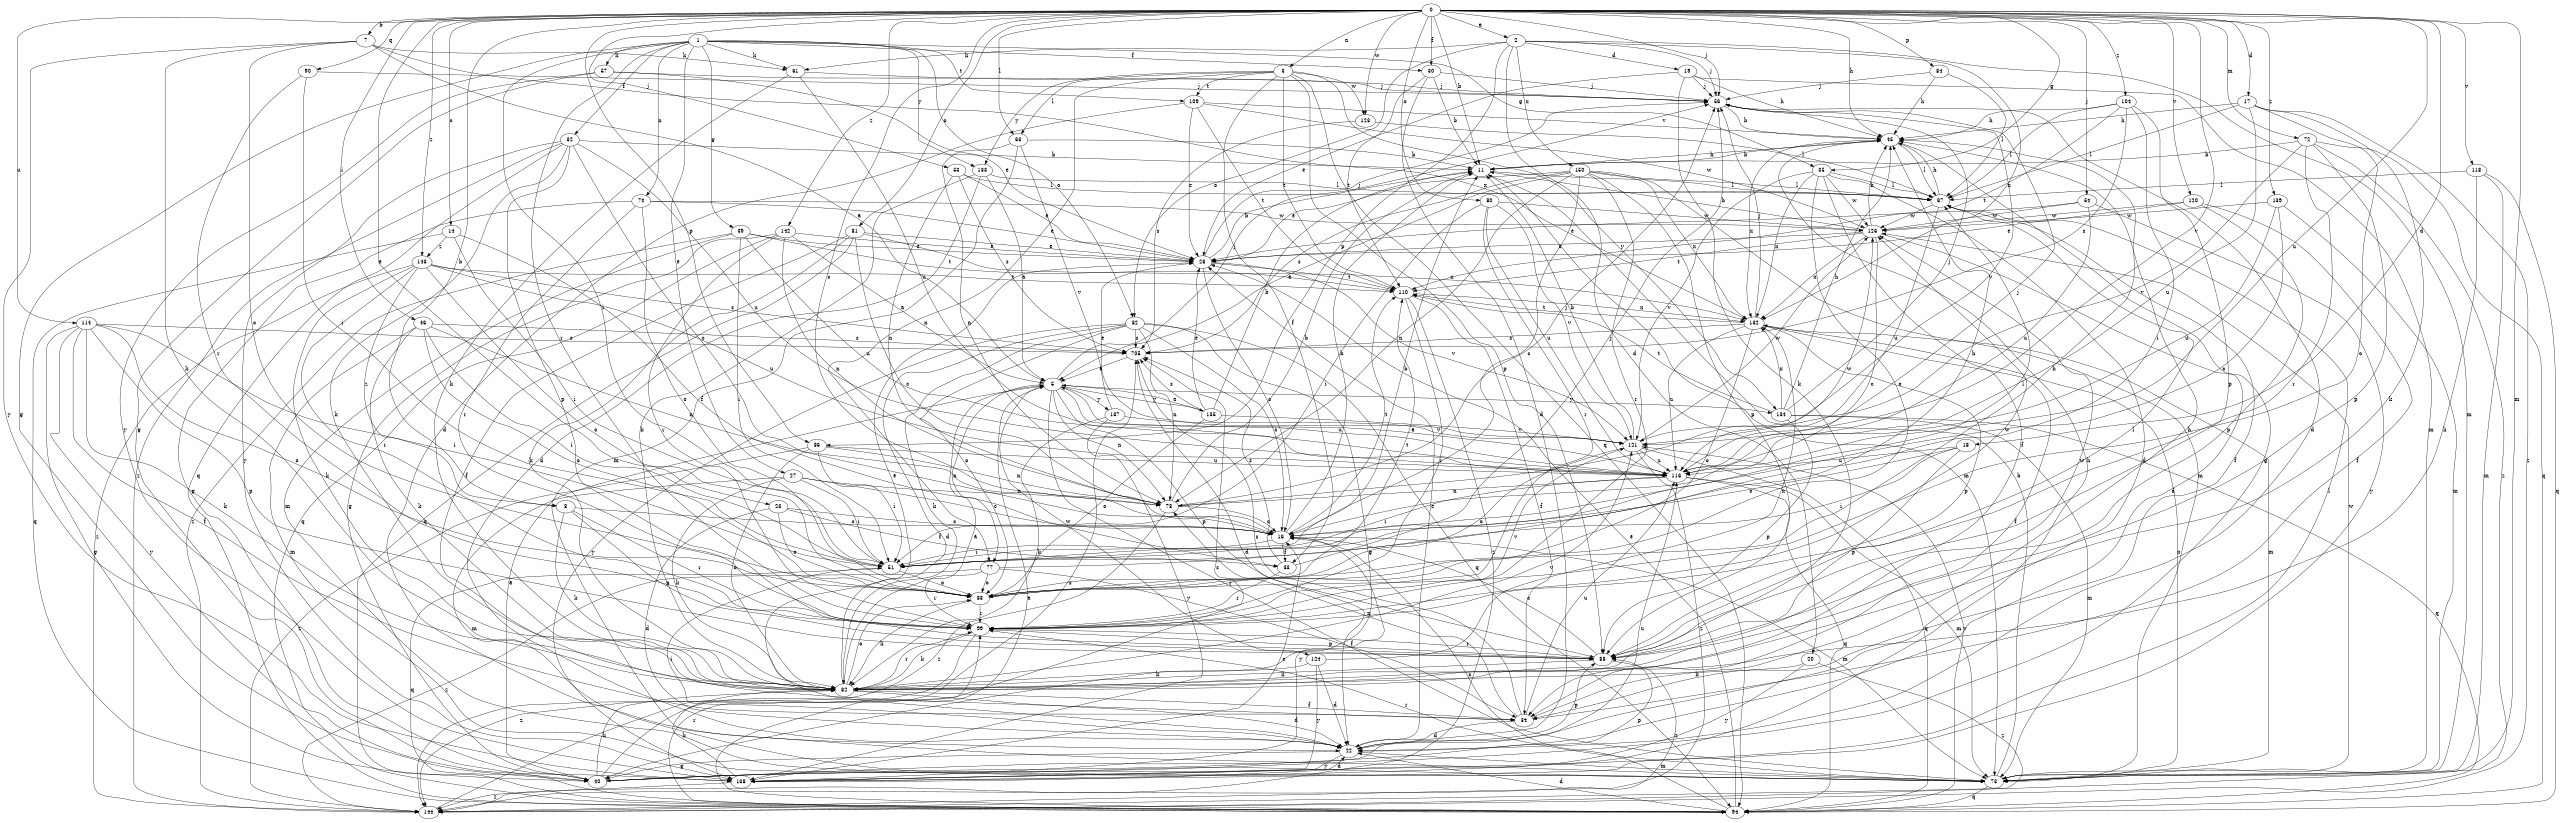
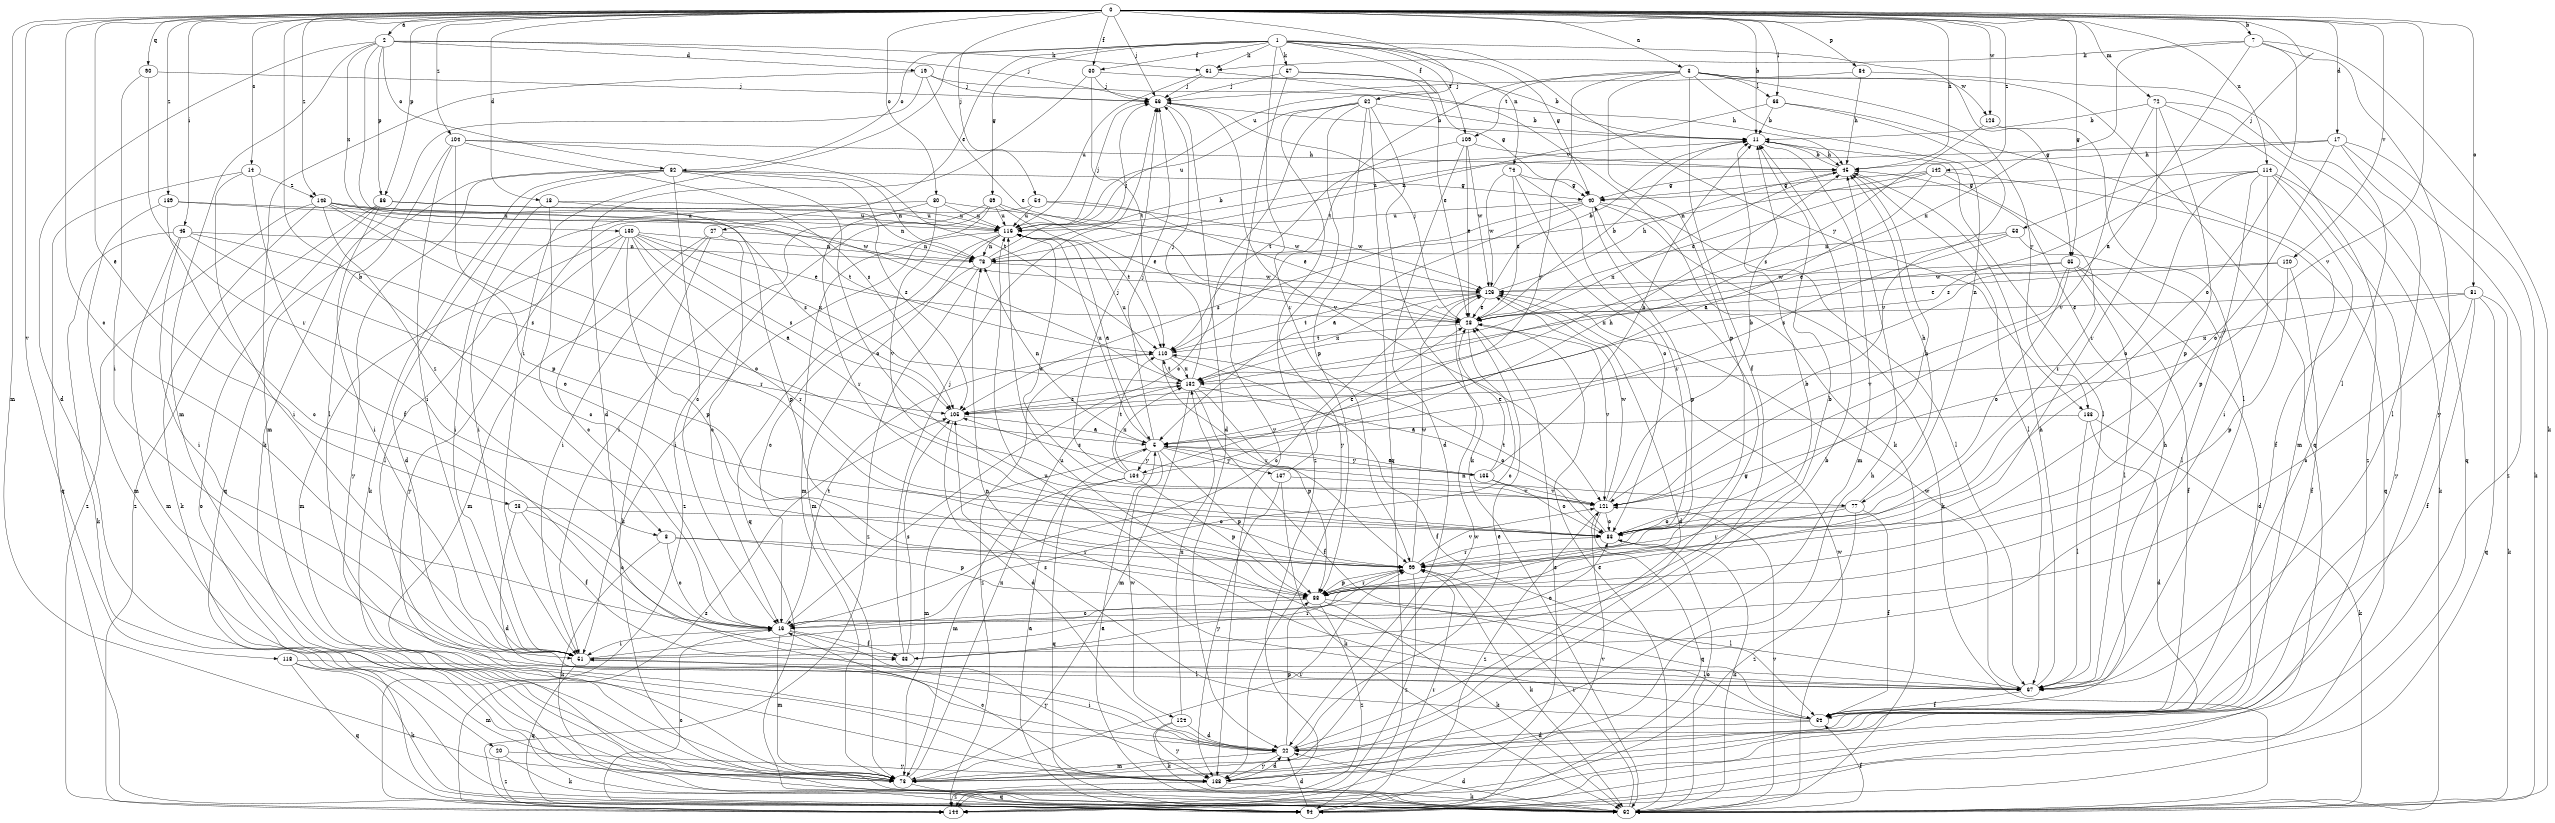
edge "56" -> "45": now "56" -> "11"
node "150": label "150" -> "130"
node "705": label "705" -> "105"
edge "5" -> "73": label "r" -> "m"
